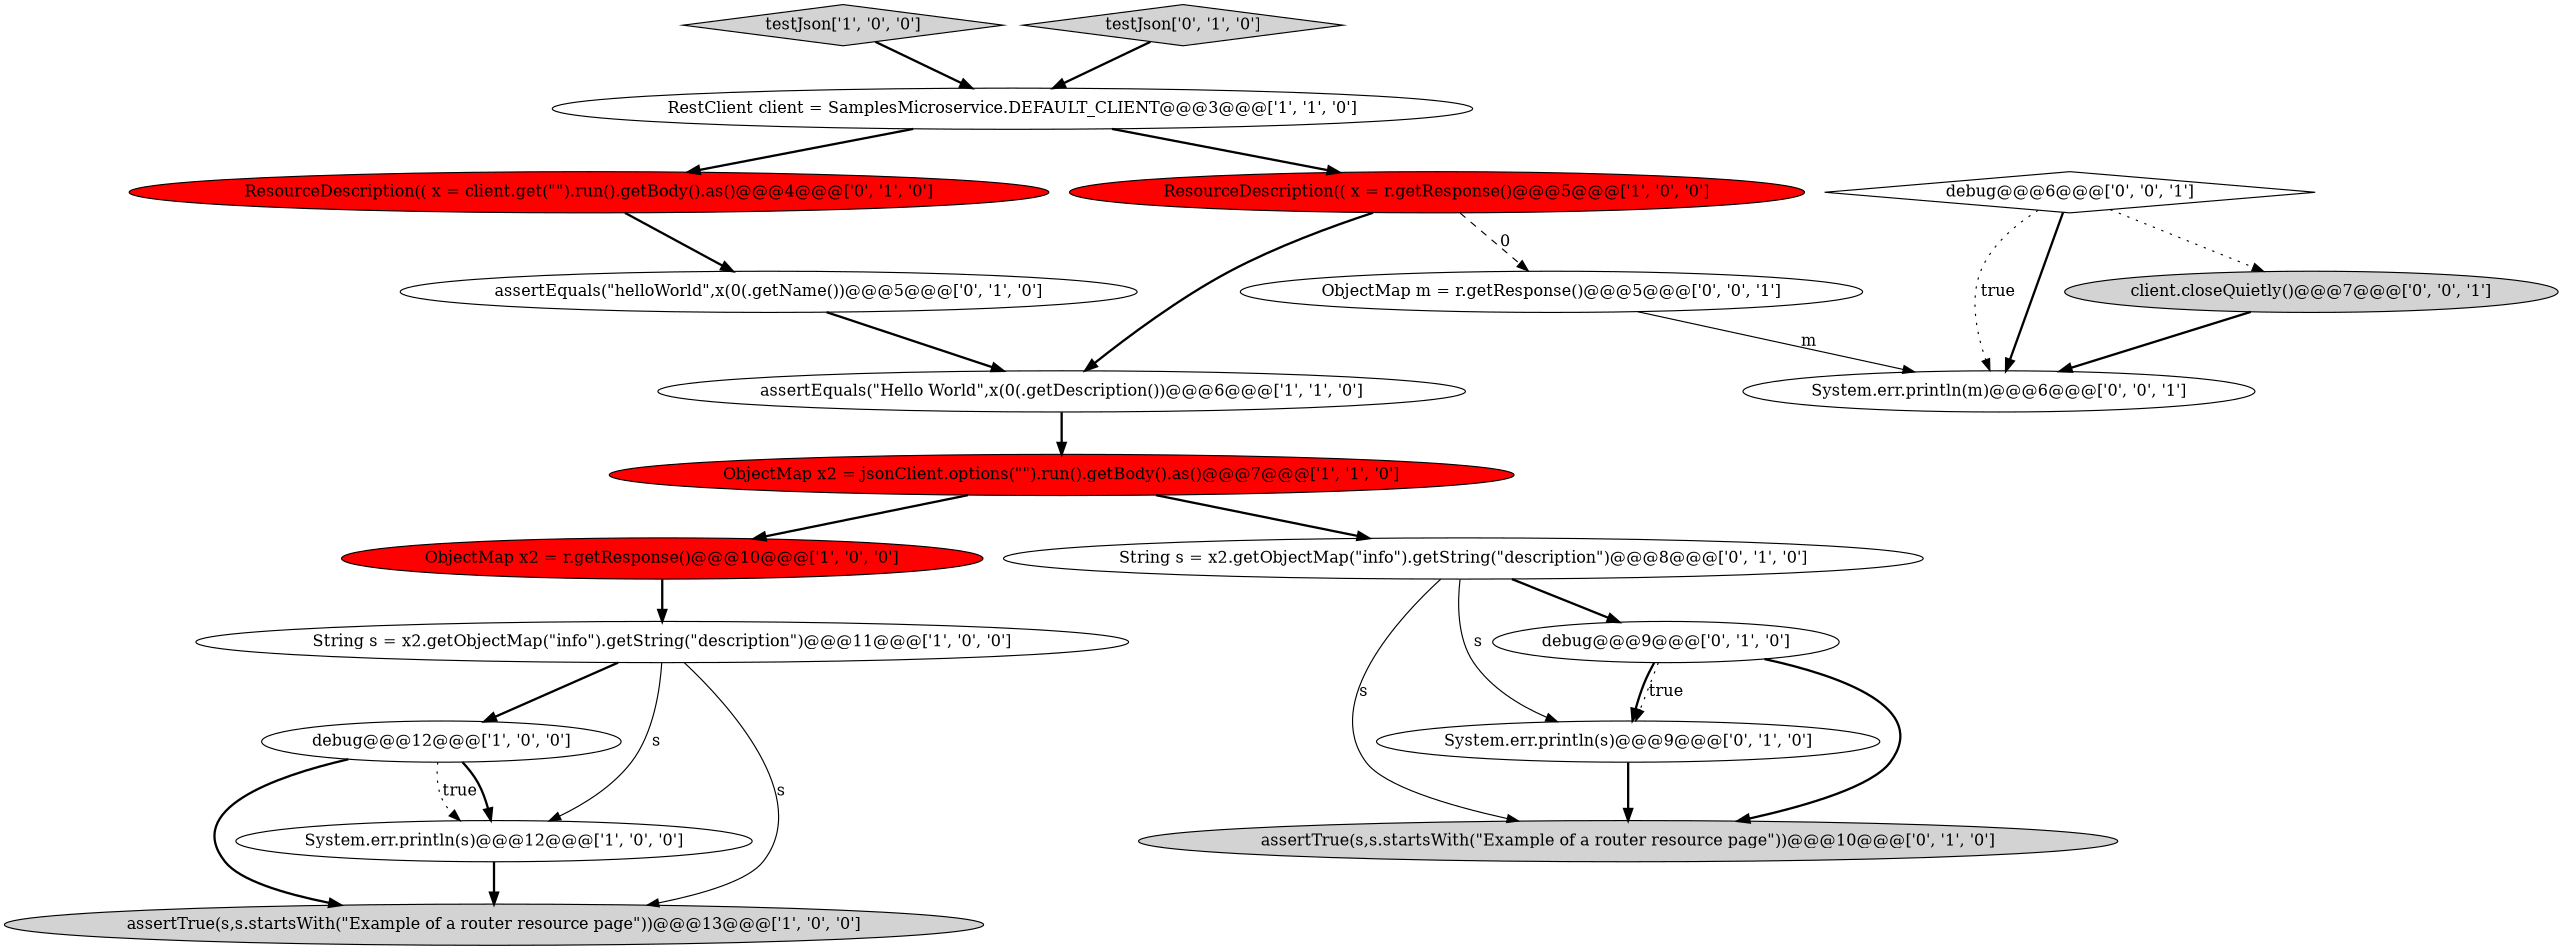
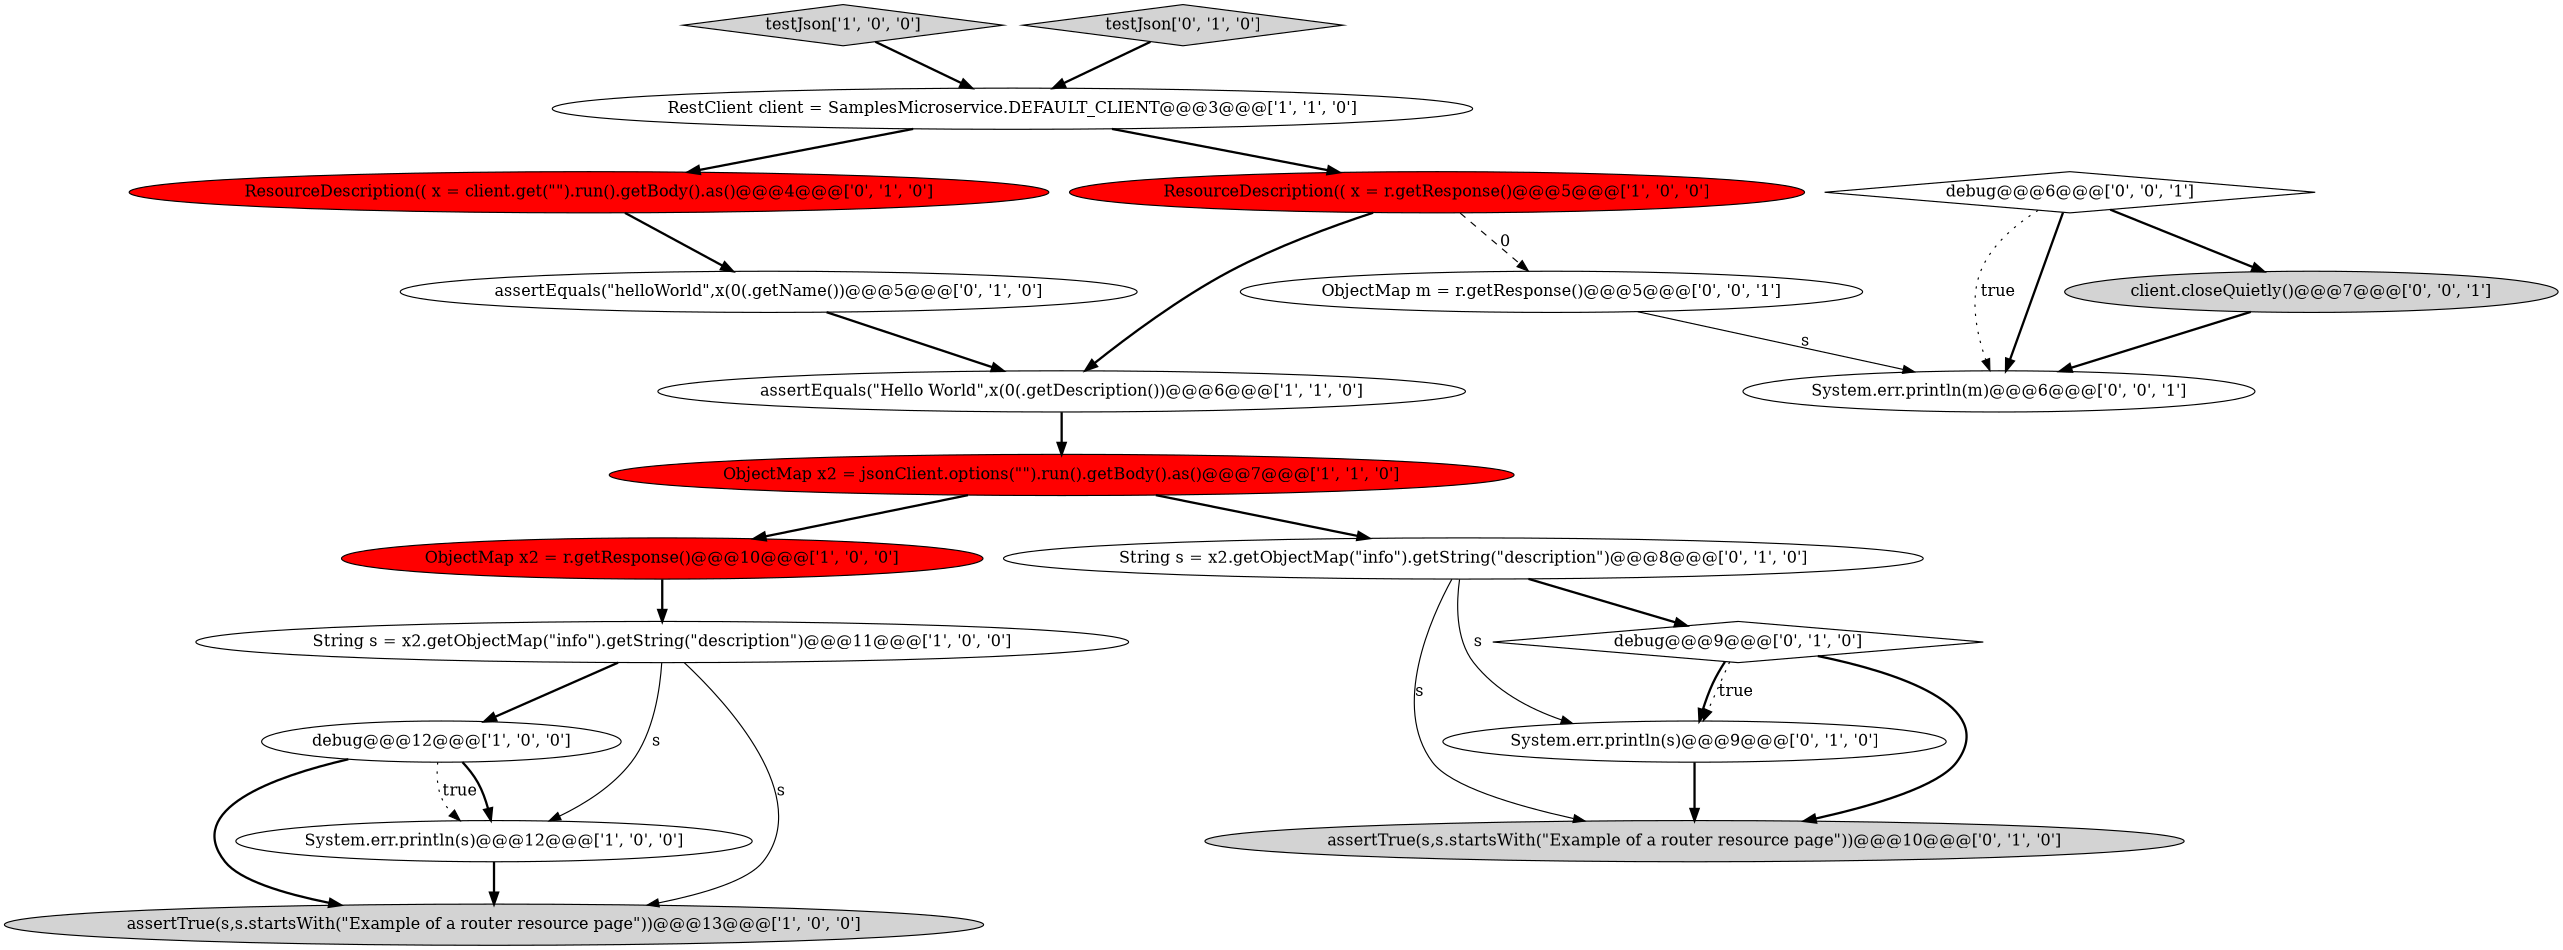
edge "debug@@@6@@@['0', '0', '1']" -> "client.closeQuietly()@@@7@@@['0', '0', '1']": style dotted -> bold
edge "ObjectMap m = r.getResponse()@@@5@@@['0', '0', '1']" -> "System.err.println(m)@@@6@@@['0', '0', '1']": label "m" -> "s"
node "debug@@@9@@@['0', '1', '0']": shape ellipse -> diamond
